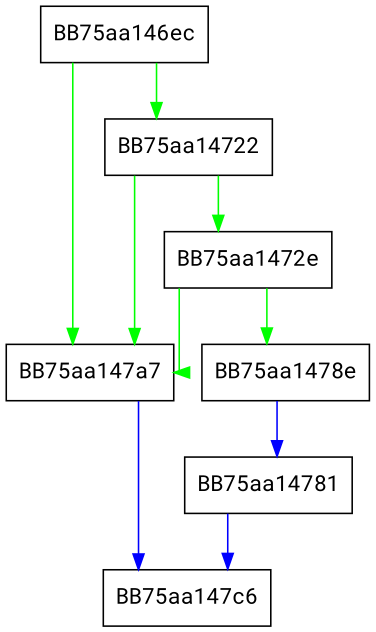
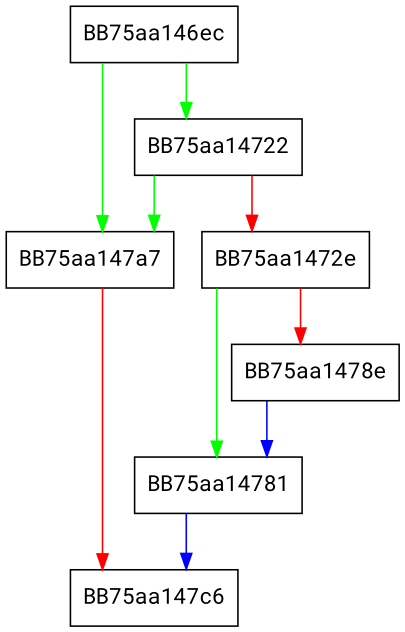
edge "BB75aa14722" -> "BB75aa1472e": color green -> red
edge "BB75aa1472e" -> "BB75aa1478e": color green -> red
edge "BB75aa1472e" -> "BB75aa147a7": now "BB75aa1472e" -> "BB75aa14781"
edge "BB75aa147a7" -> "BB75aa147c6": color blue -> red
